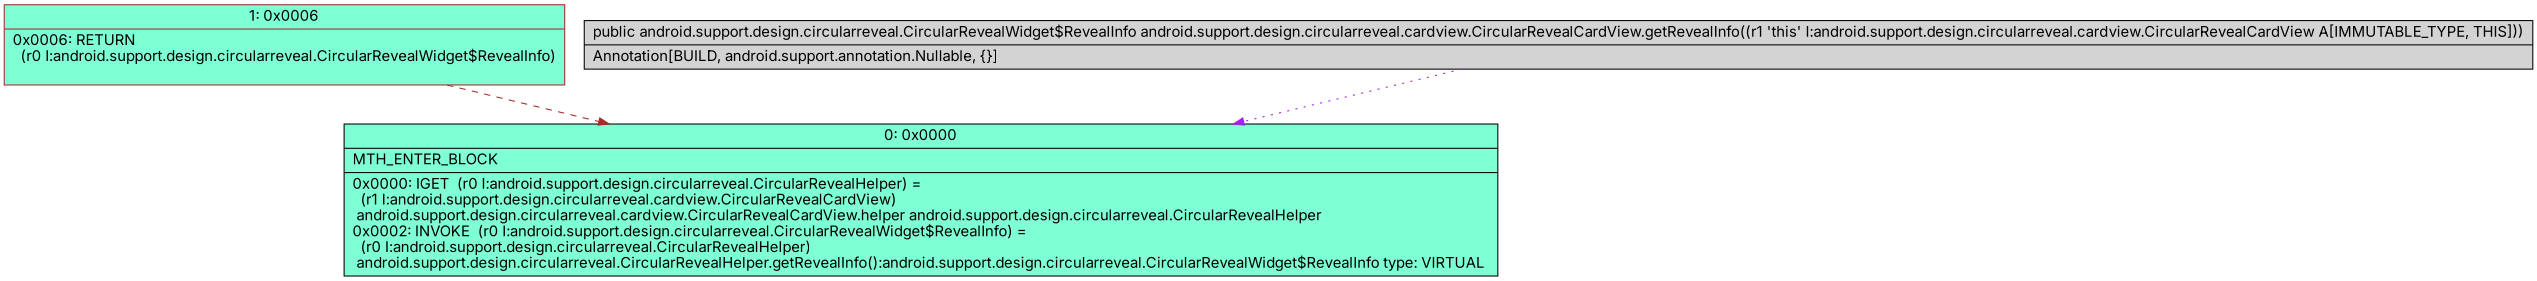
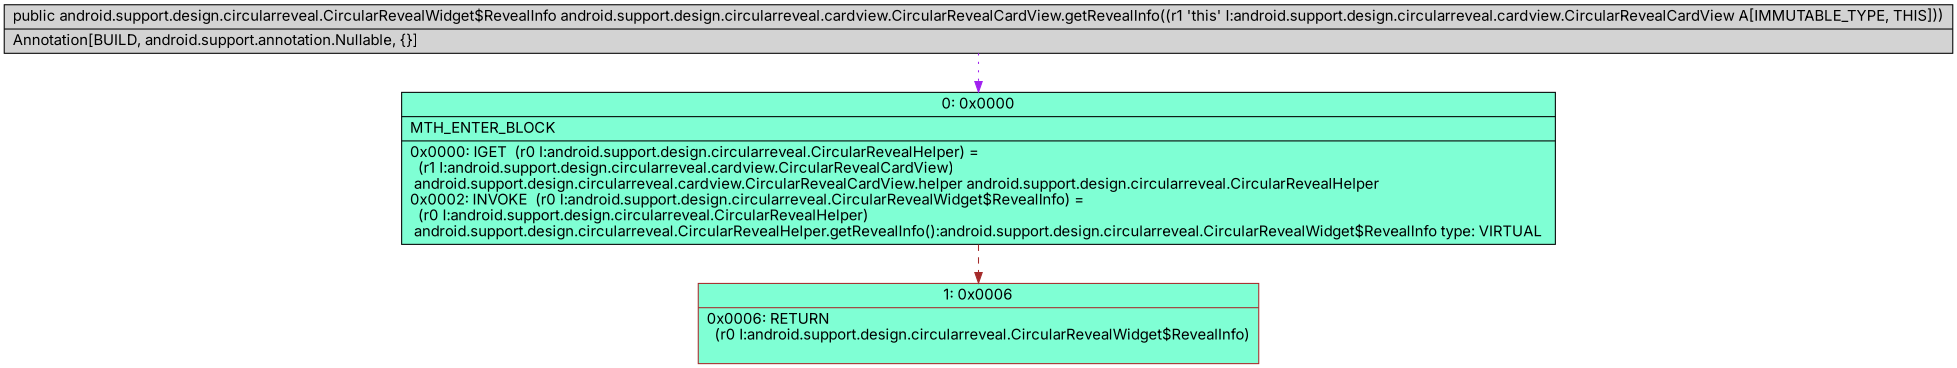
edge "1: 0x0006" -> "0: 0x0000": reversed
